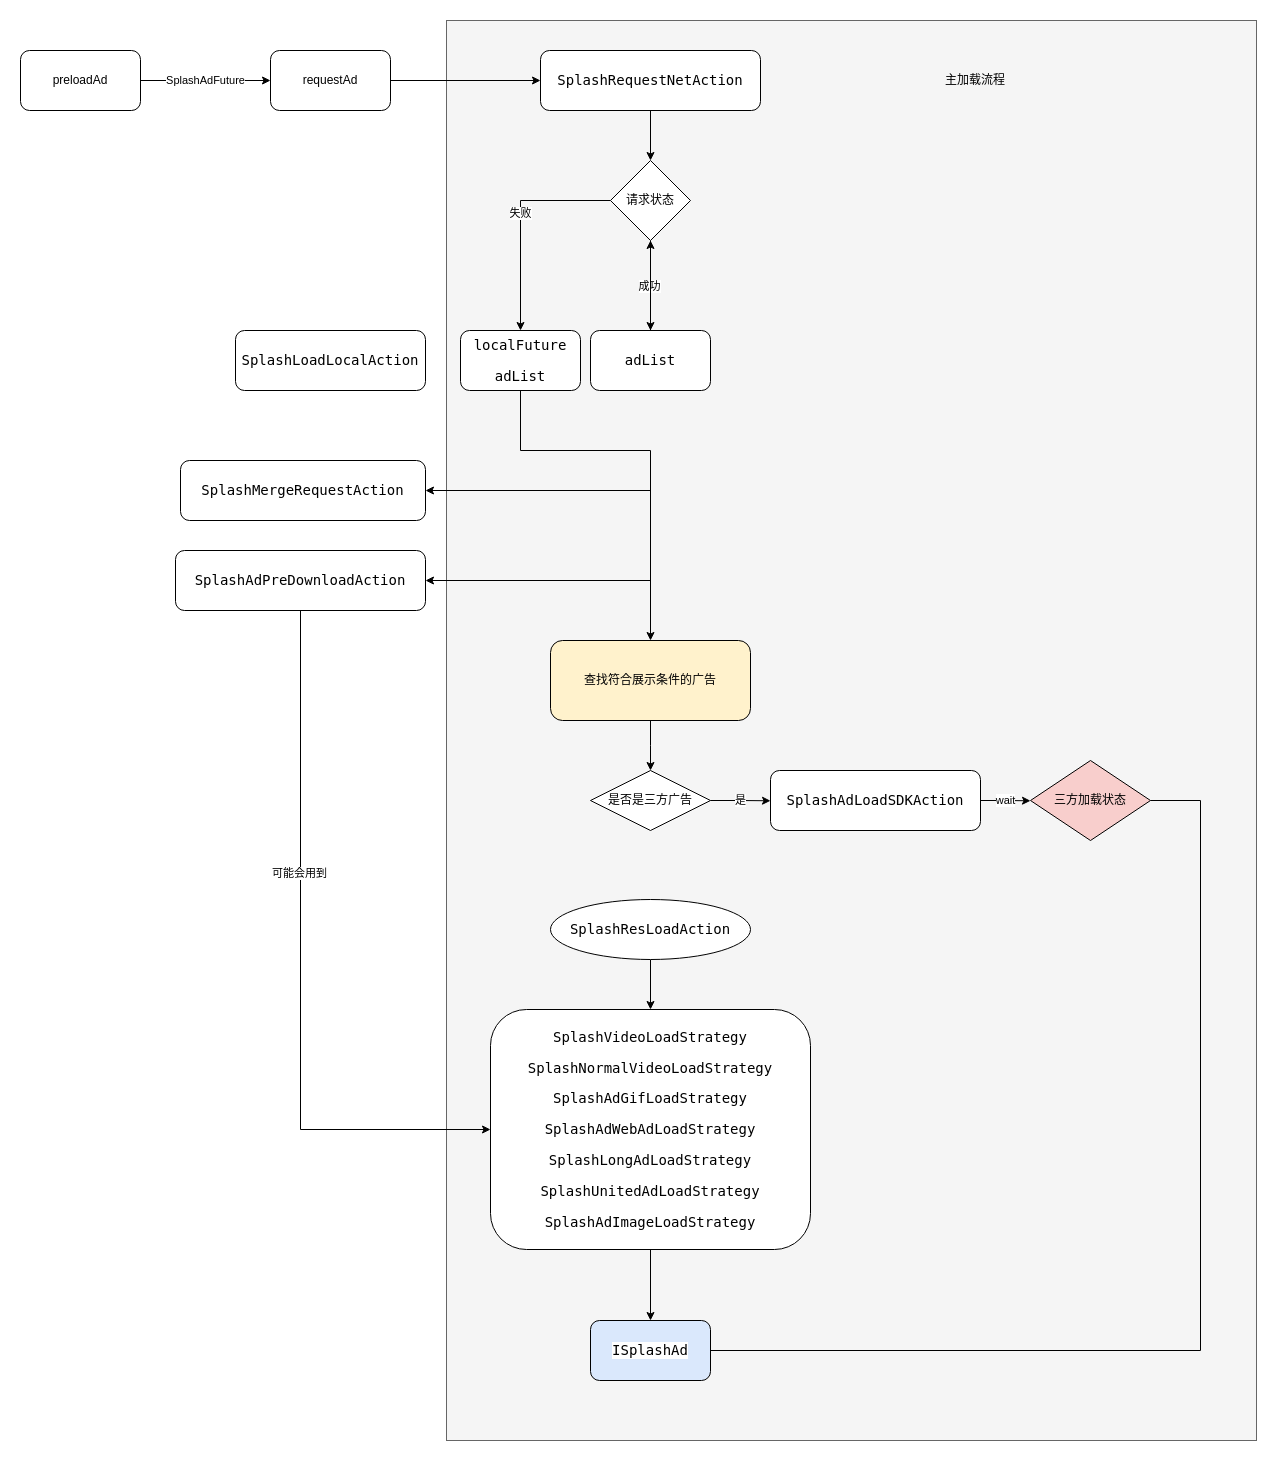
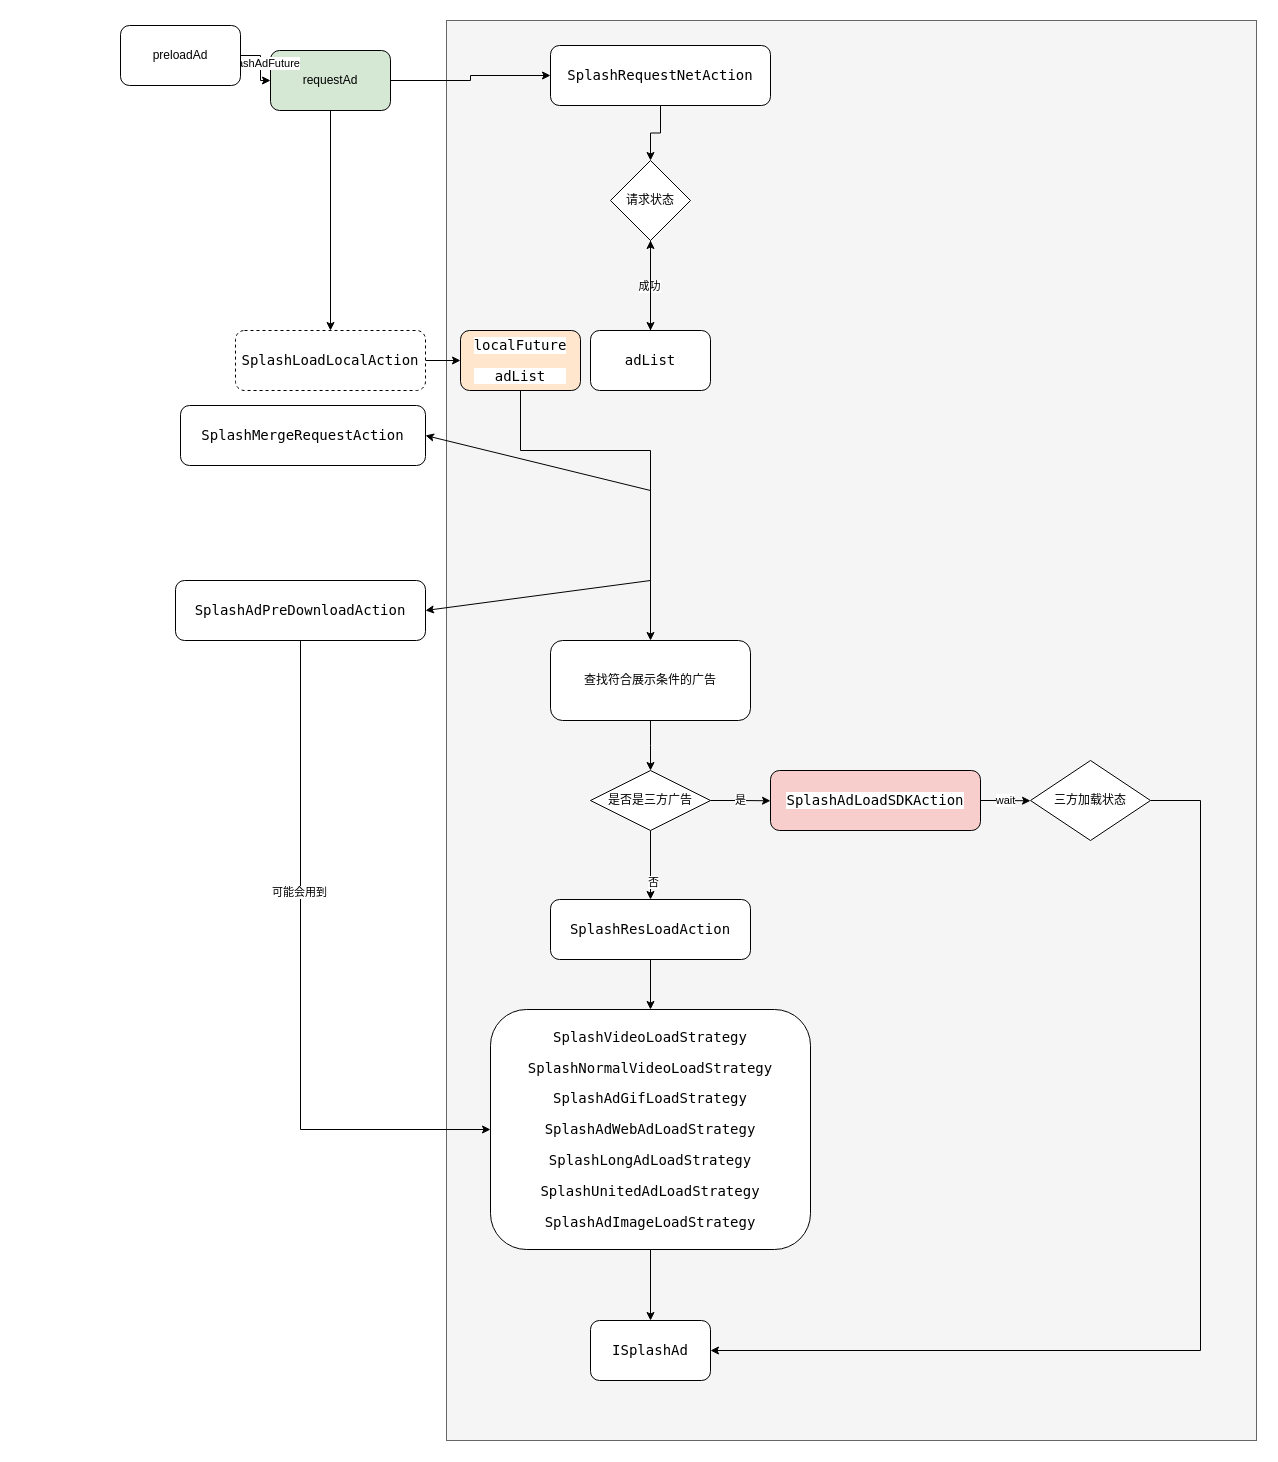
node "preloadAd": moved (81, 81) -> (181, 56)
node "requestAd": fillcolor #ffffff -> #d5e8d4
node "SplashRequestNetAction": moved (651, 81) -> (661, 76)
node "主加载流程": removed
edge "requestAd" -> "SplashLoadLocalAction": added
edge "请求状态" -> "localFutureadList": removed, label "失败"
node "SplashLoadLocalAction": style solid -> dashed
edge "SplashLoadLocalAction" -> "localFutureadList": added
node "localFutureadList": fillcolor #ffffff -> #ffe6cc
node "SplashMergeRequestAction": moved (303, 491) -> (303, 436)
node "SplashAdPreDownloadAction": moved (301, 581) -> (301, 611)
node "查找符合展示条件的广告": fillcolor #fff2cc -> #ffffff
node "SplashAdLoadSDKAction": fillcolor #ffffff -> #f8cecc
node "三方加载状态": fillcolor #f8cecc -> #ffffff
edge "是否是三方广告" -> "SplashResLoadAction": added, label "否"
node "SplashResLoadAction": shape ellipse -> rounded rectangle
node "ISplashAd": fillcolor #dae8fc -> #ffffff
edge "三方加载状态" -- "ISplashAd": arrowhead none -> classic
